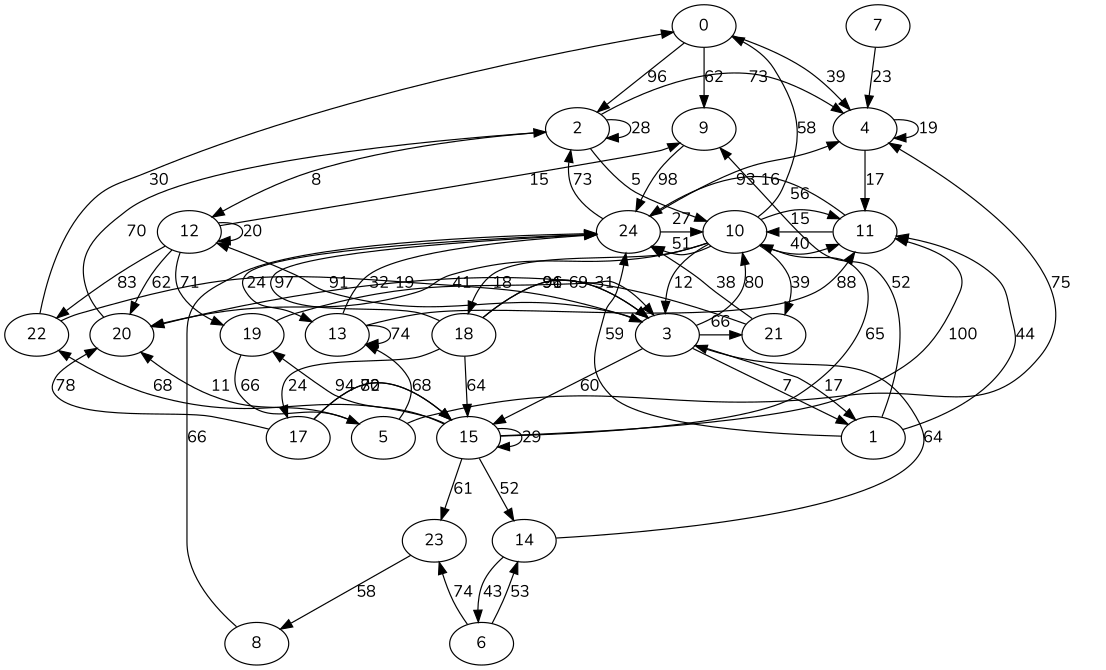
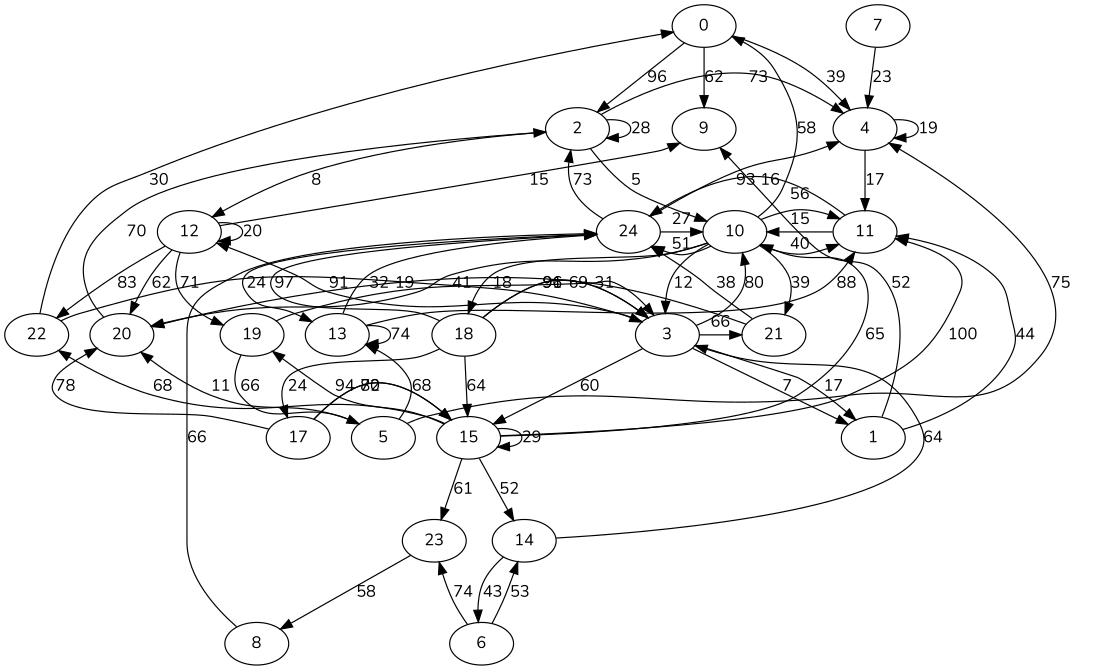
edge "9" -> "24": removed, label "98"
edge "1" -> "24": removed, label "59"
